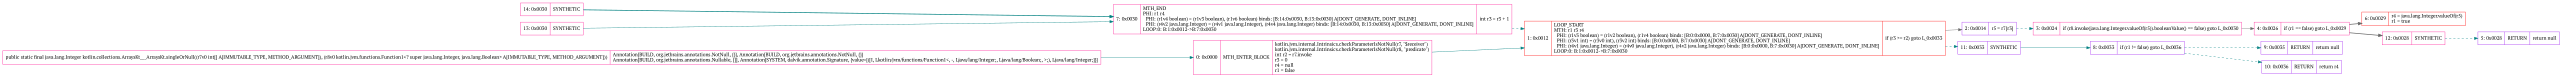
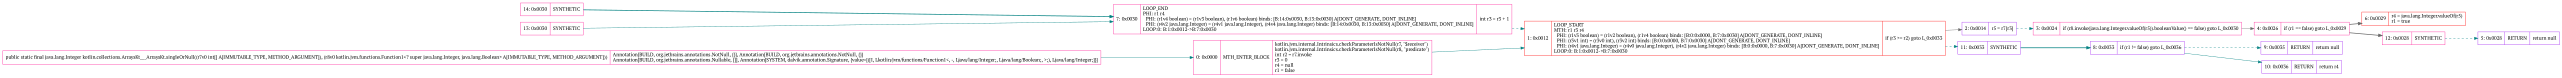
node "7: 0x0030": text "MTH_END" -> "LOOP_END"
edge "11: 0x0033" -> "8: 0x0033": style solid -> bold
edge "8: 0x0033" -> "10: 0x0036": style dashed -> solid
